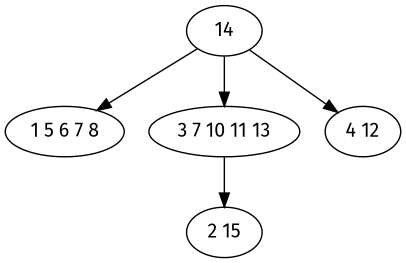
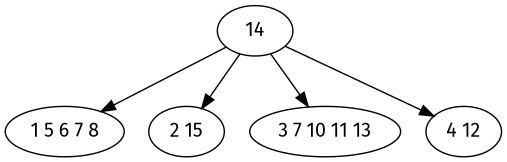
edge "3 7 10 11 13" -> "2 15": now "14" -> "2 15"
